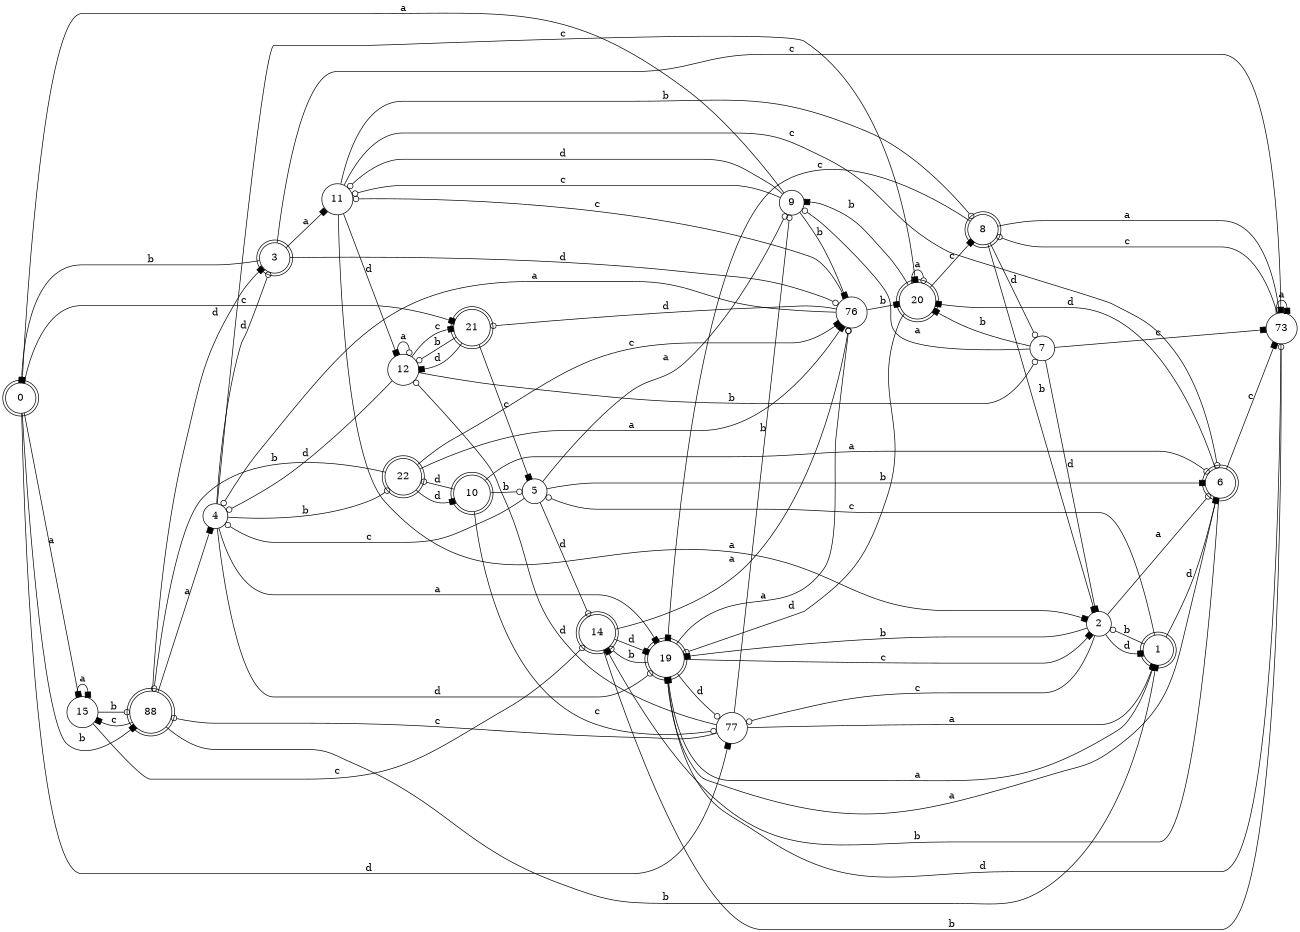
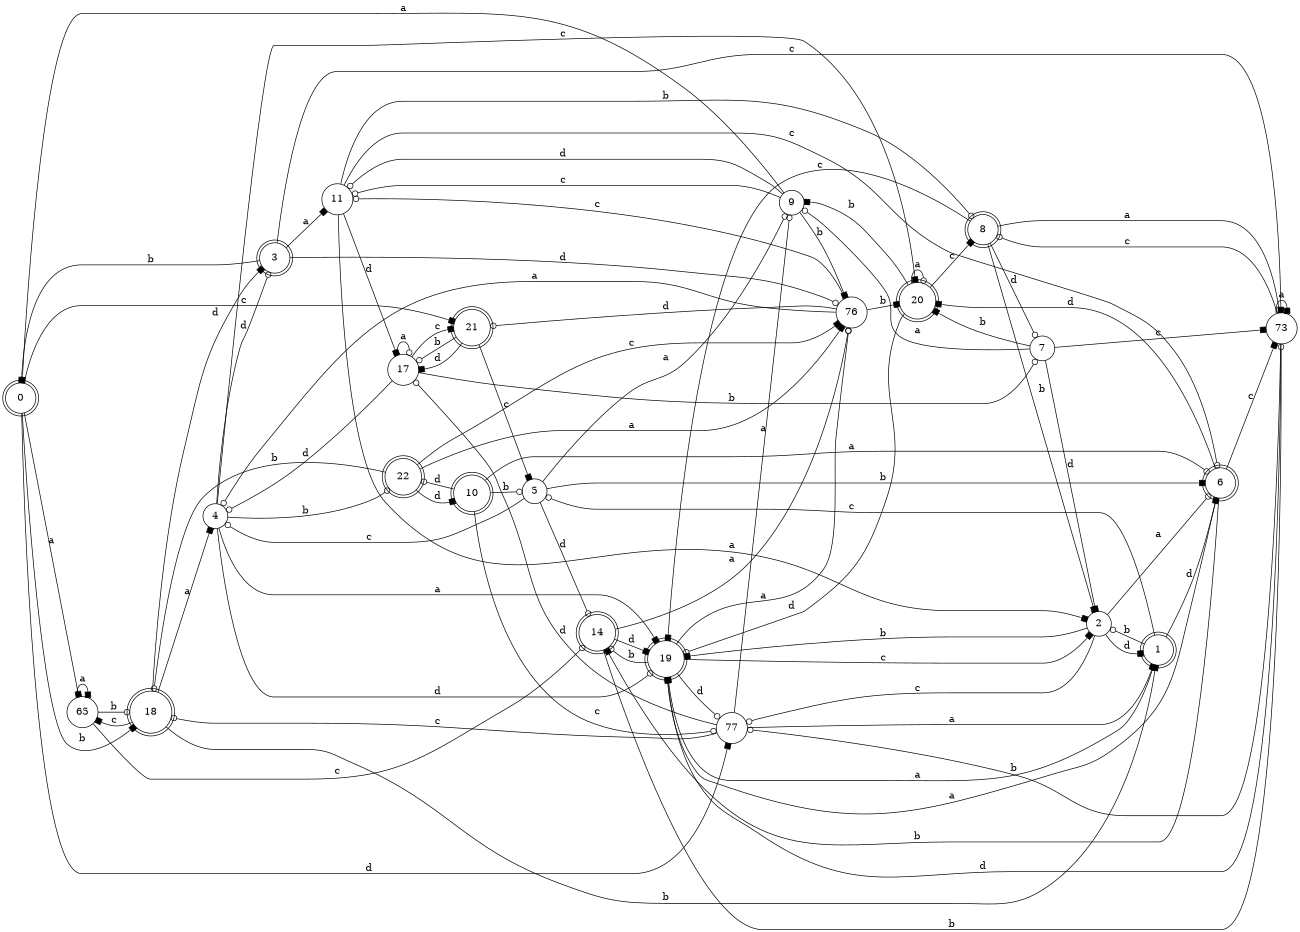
node "12": label "12" -> "17"
edge "77" -> "9": label "b" -> "a"
node "15": label "15" -> "65"
node "88": label "88" -> "18"
edge "73" -> "77": added, label "b"
